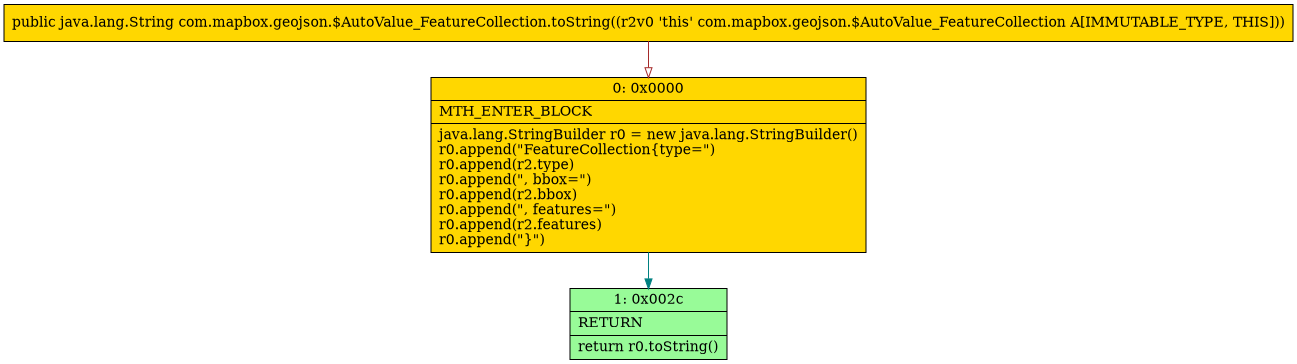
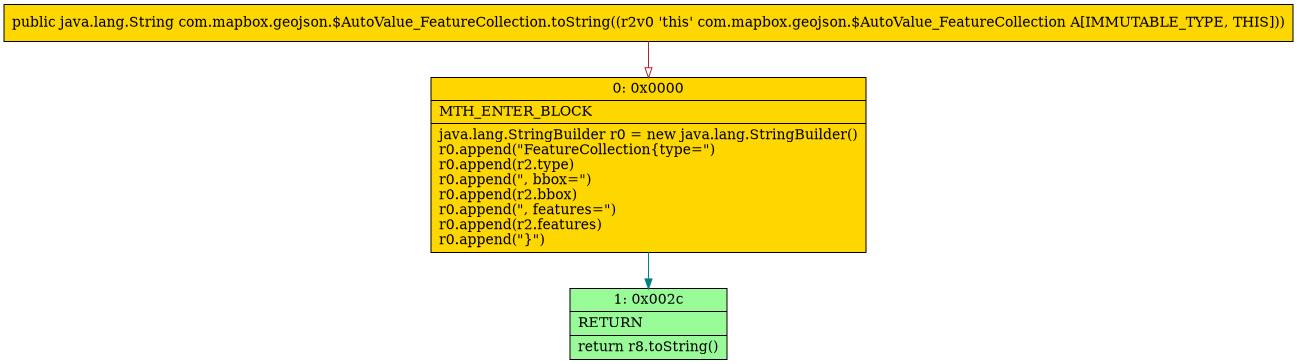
node "1: 0x002c": text "return r0.toString()" -> "return r8.toString()"
